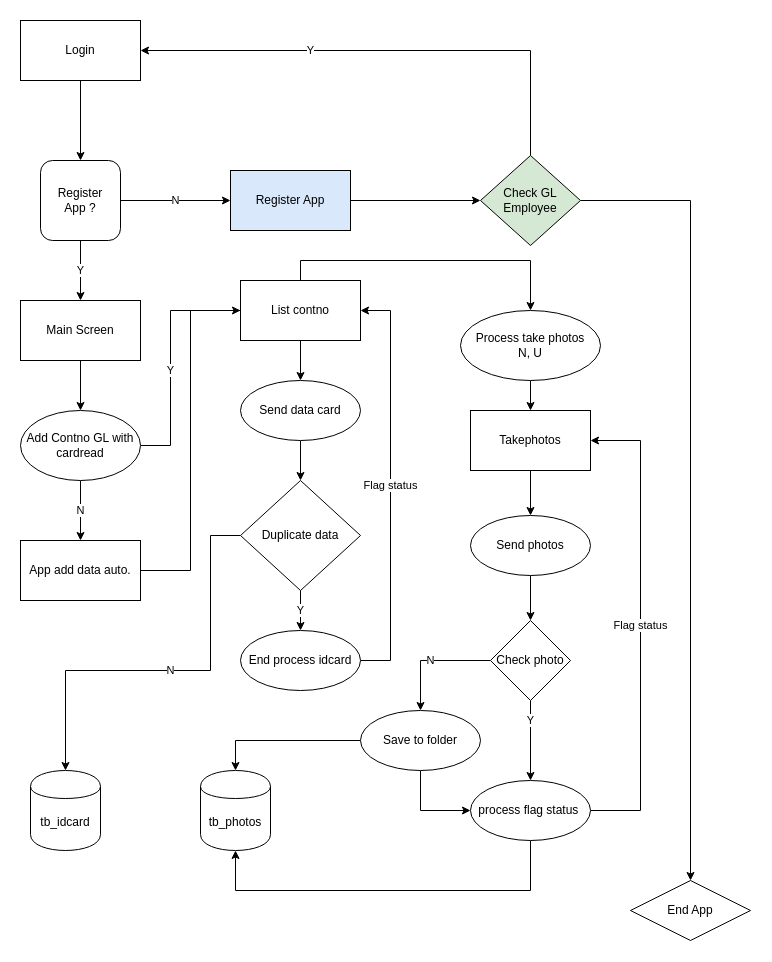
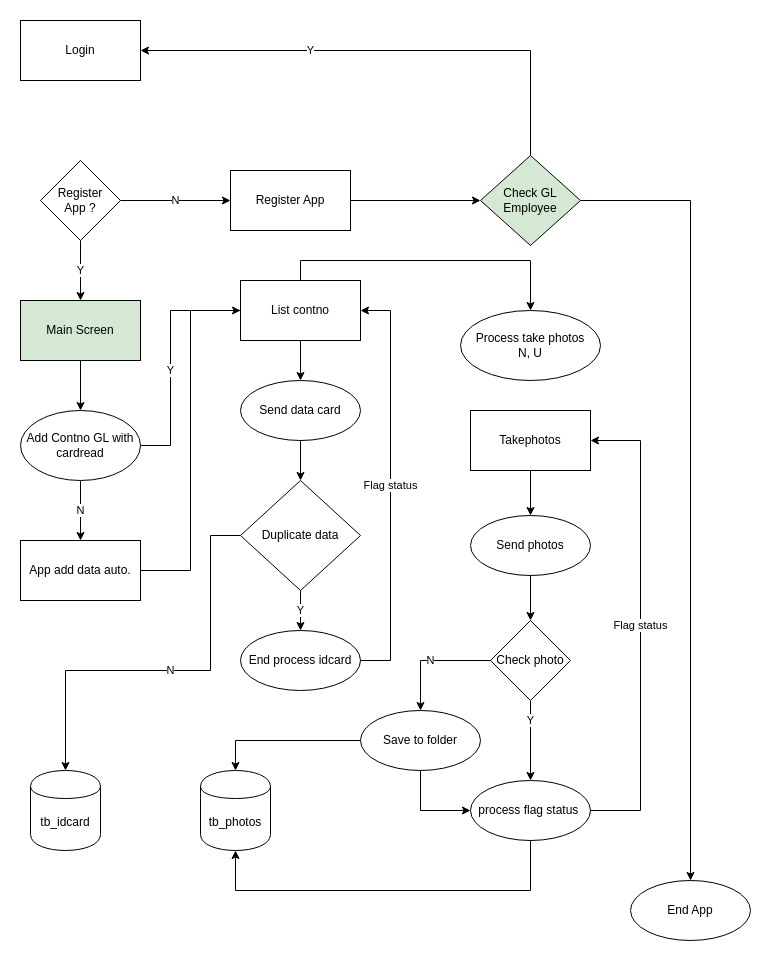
edge "Login" -> "Register App ?": removed
node "Register App ?": shape rounded rectangle -> diamond
node "Register App": fillcolor #dae8fc -> #ffffff
node "Main Screen": fillcolor #ffffff -> #d5e8d4
edge "Process take photos N, U" -> "Takephotos": removed
node "End App": shape diamond -> ellipse
